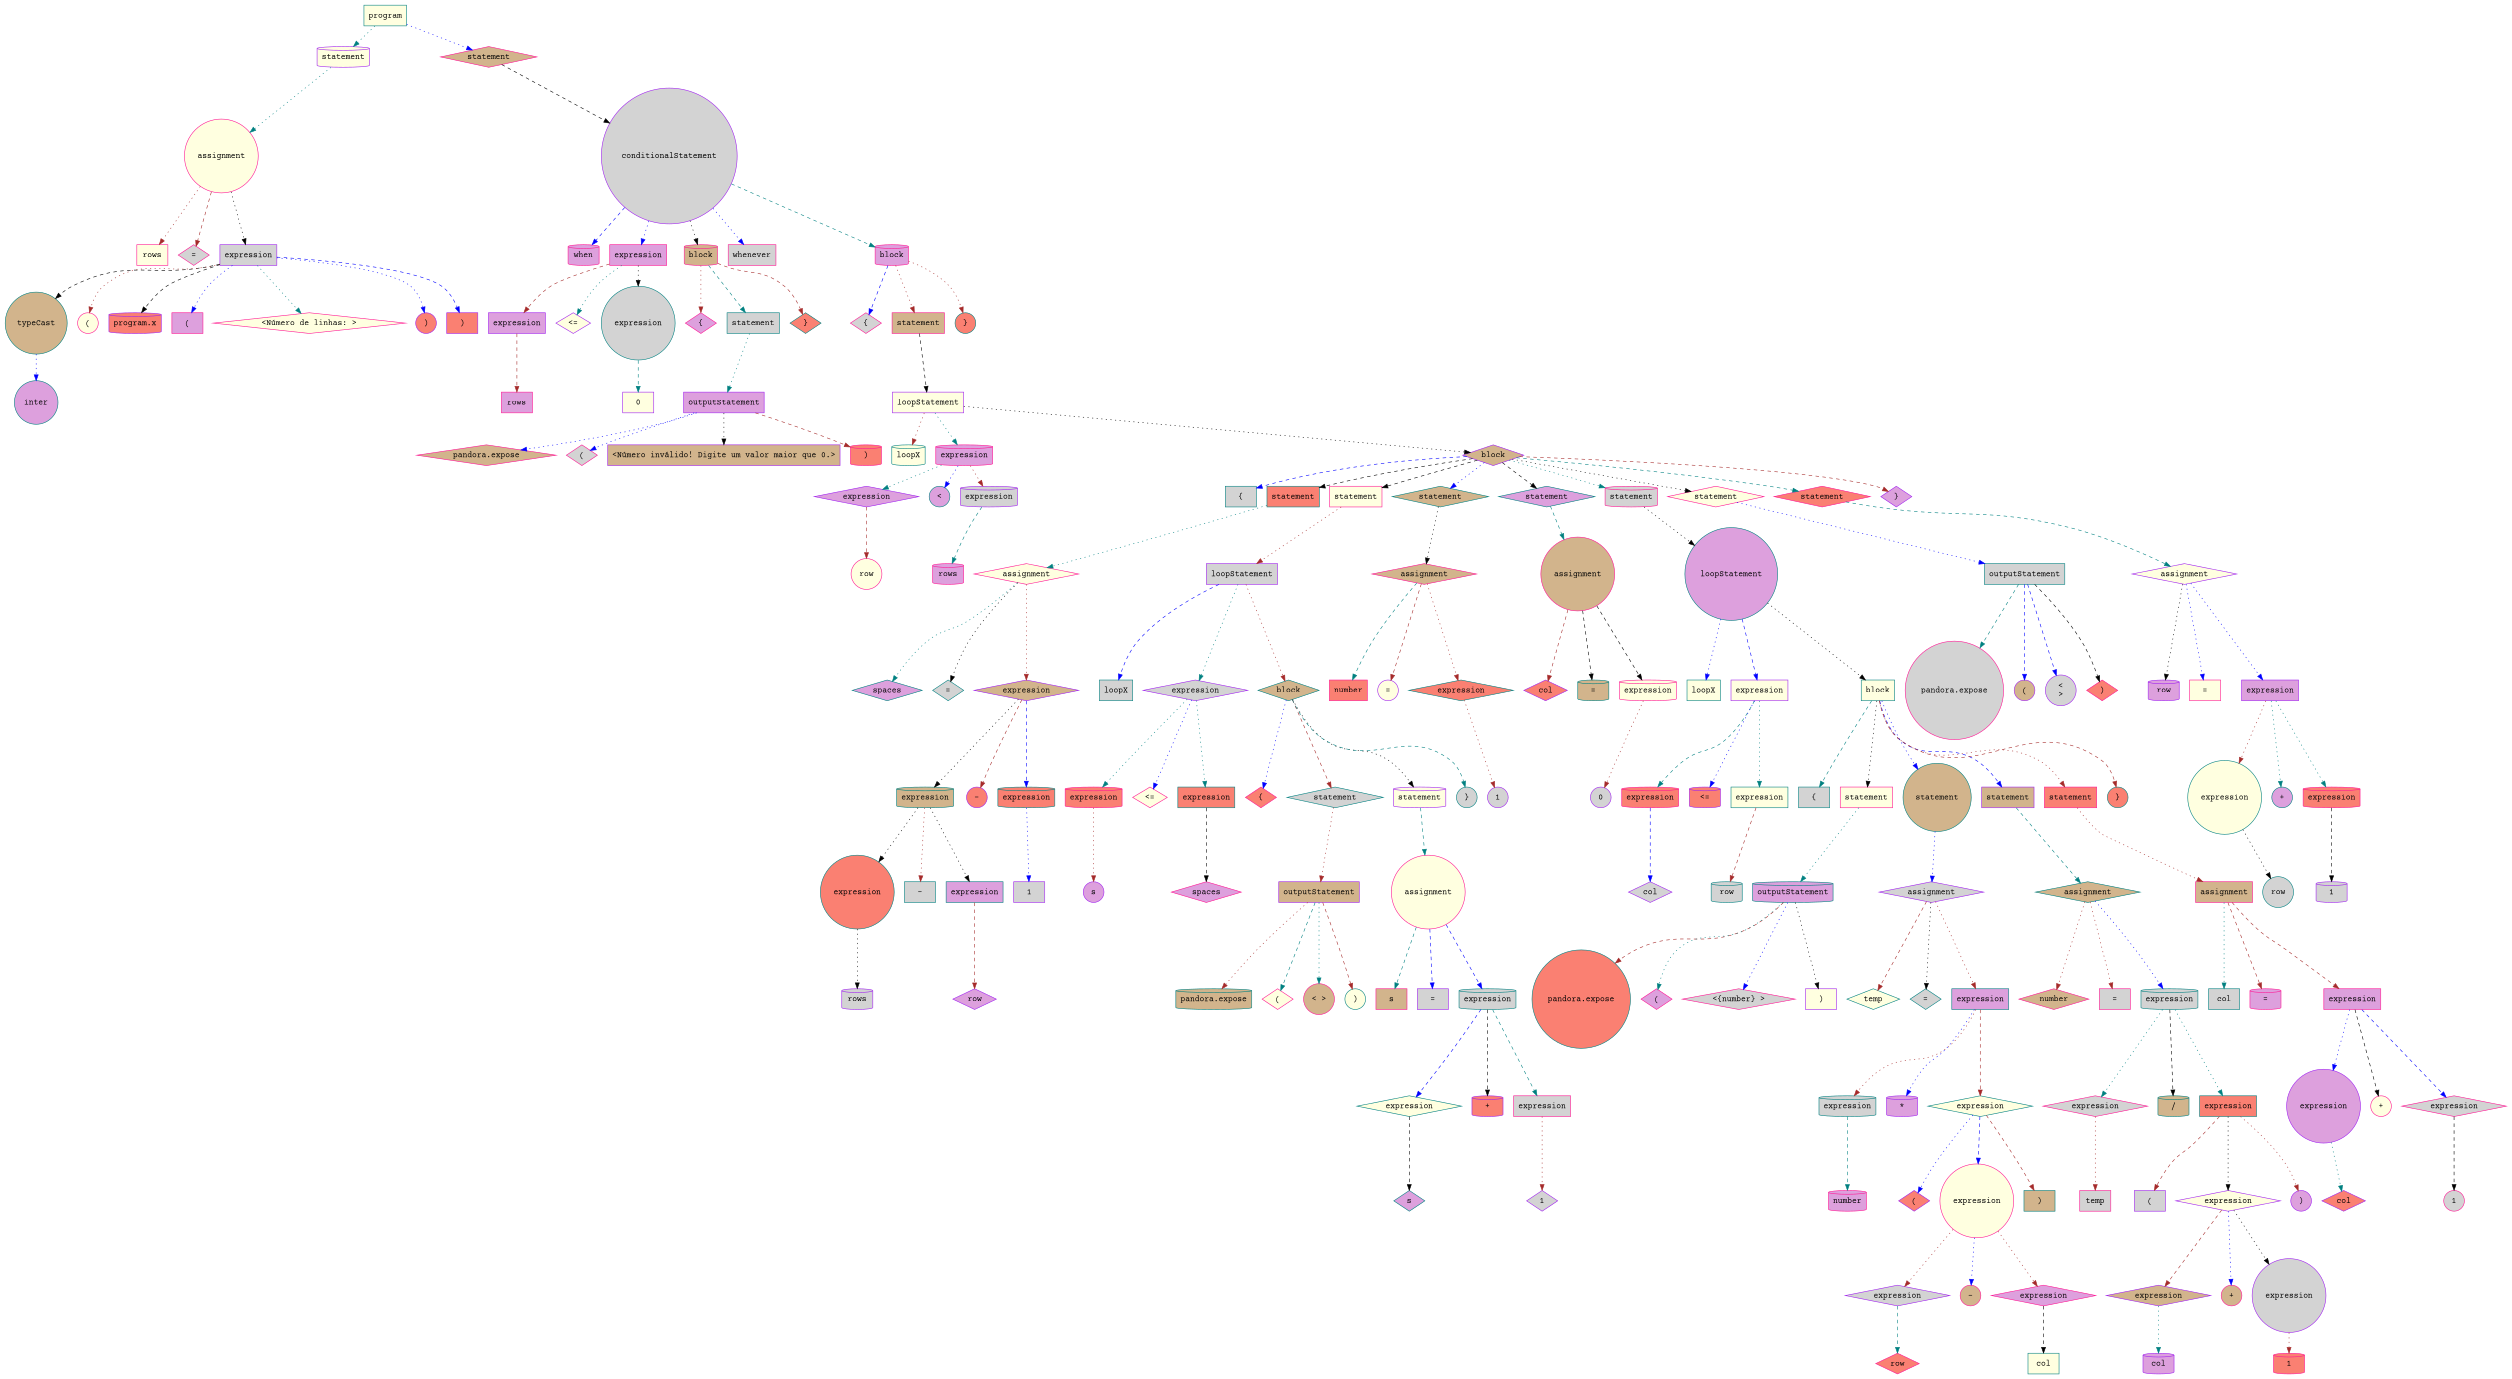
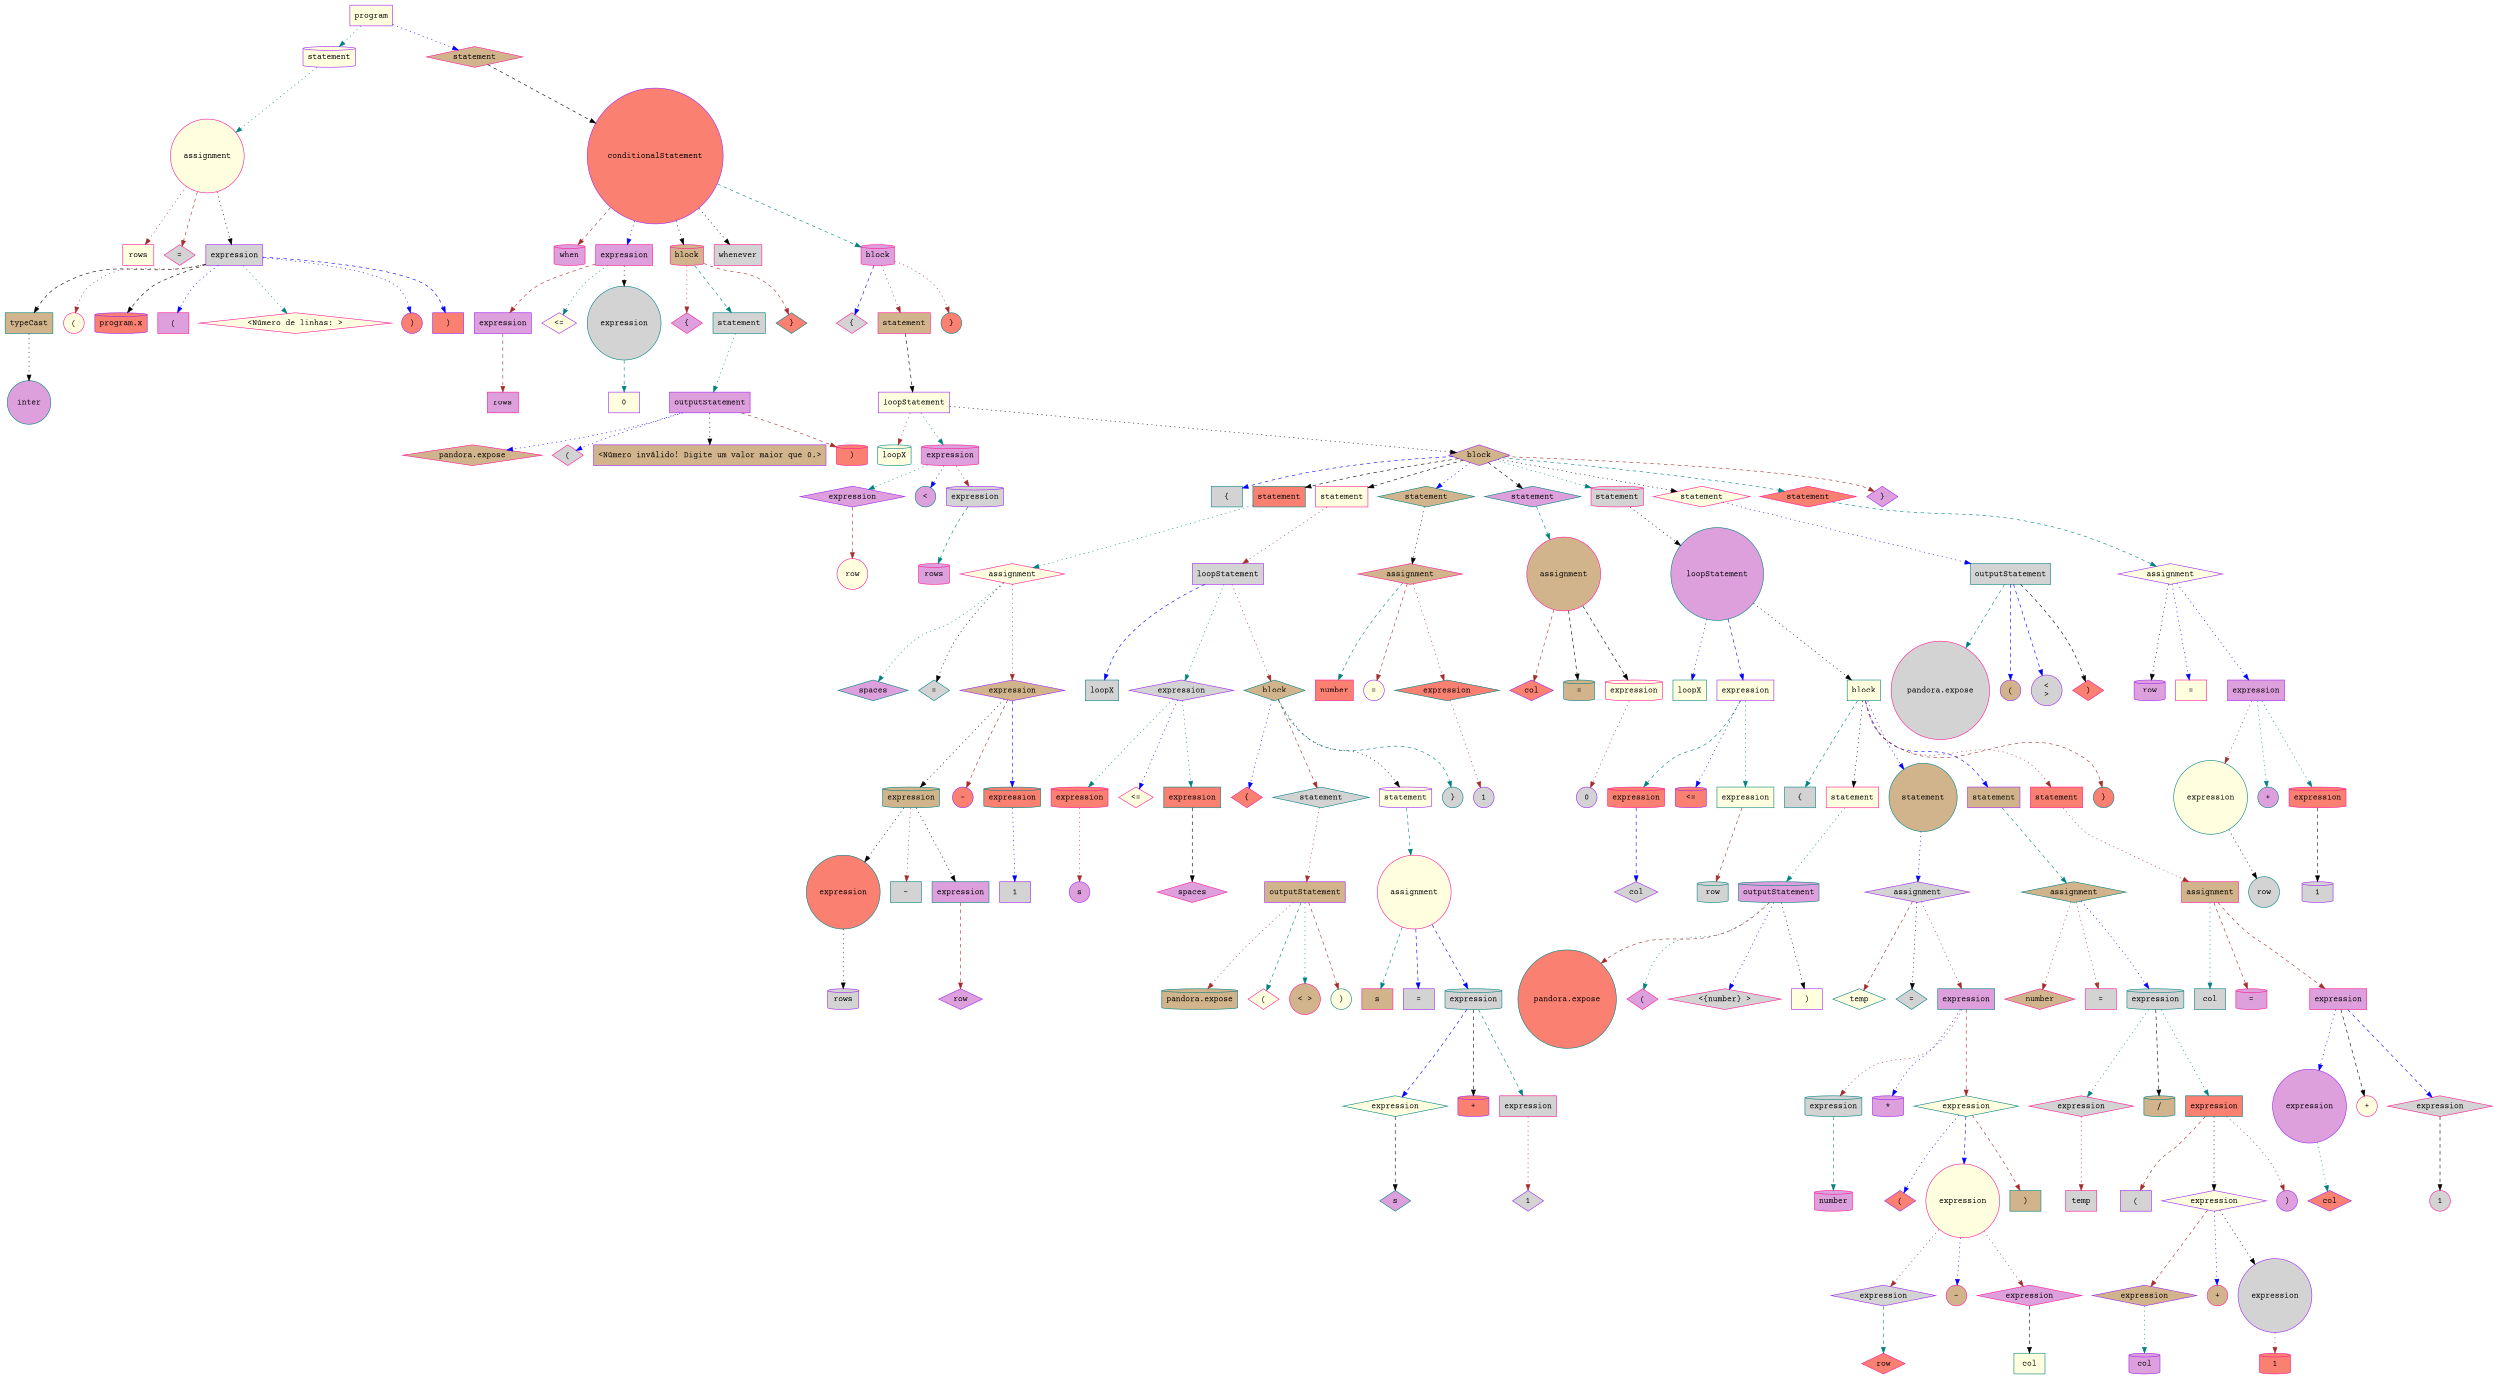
node "program": color teal -> purple
node "conditionalStatement": fillcolor lightgrey -> salmon
edge "conditionalStatement" -> "when": color blue -> brown
edge "conditionalStatement" -> "whenever": color blue -> black
node "typeCast": shape circle -> box
edge "typeCast" -> "inter": color blue -> black
